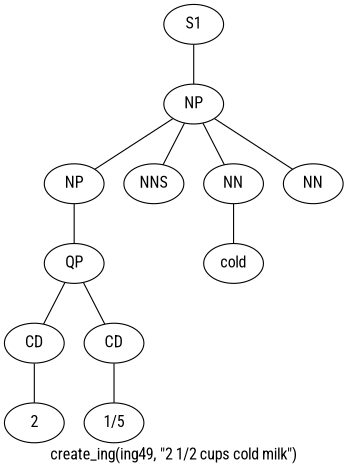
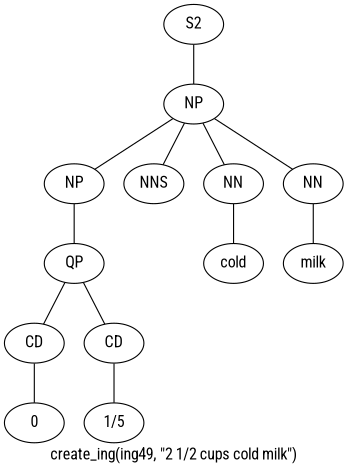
node "S1": label "S1" -> "S2"
node "milk": added
node "2": label "2" -> "0"
